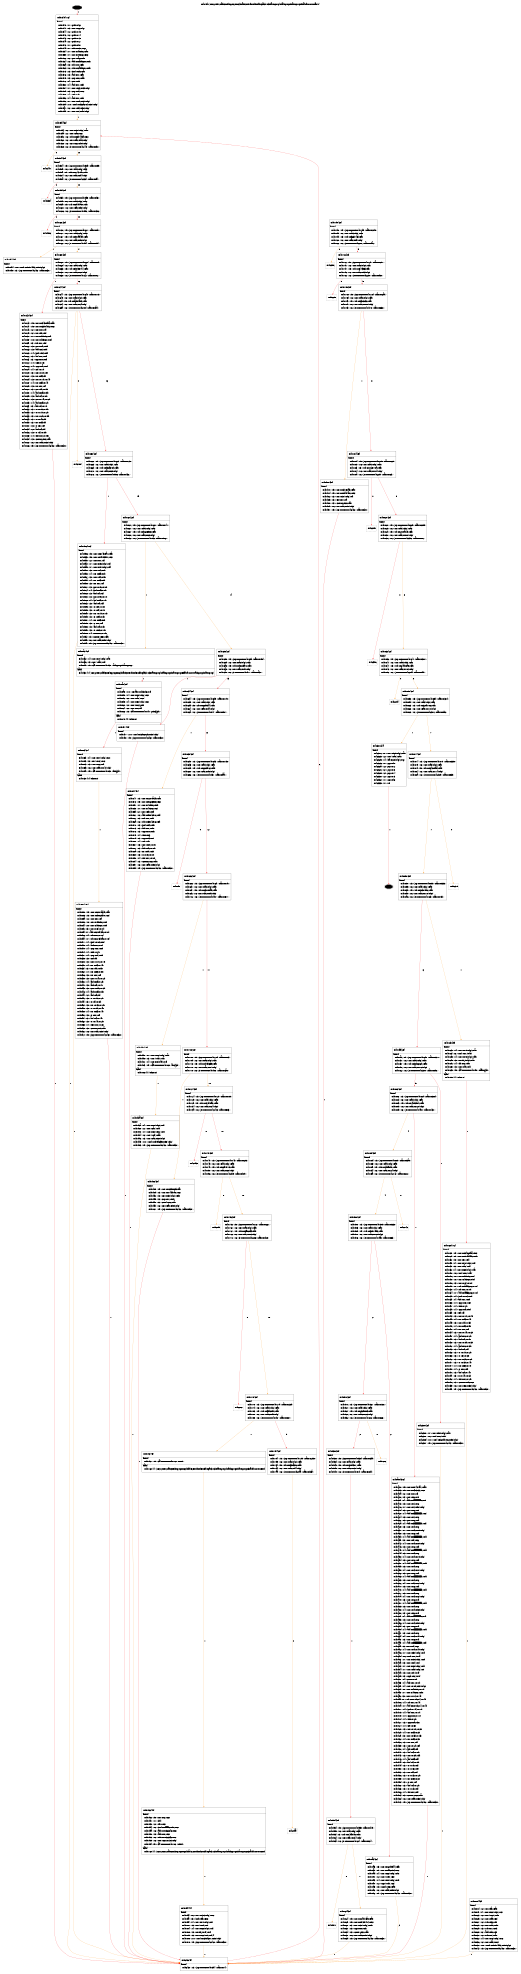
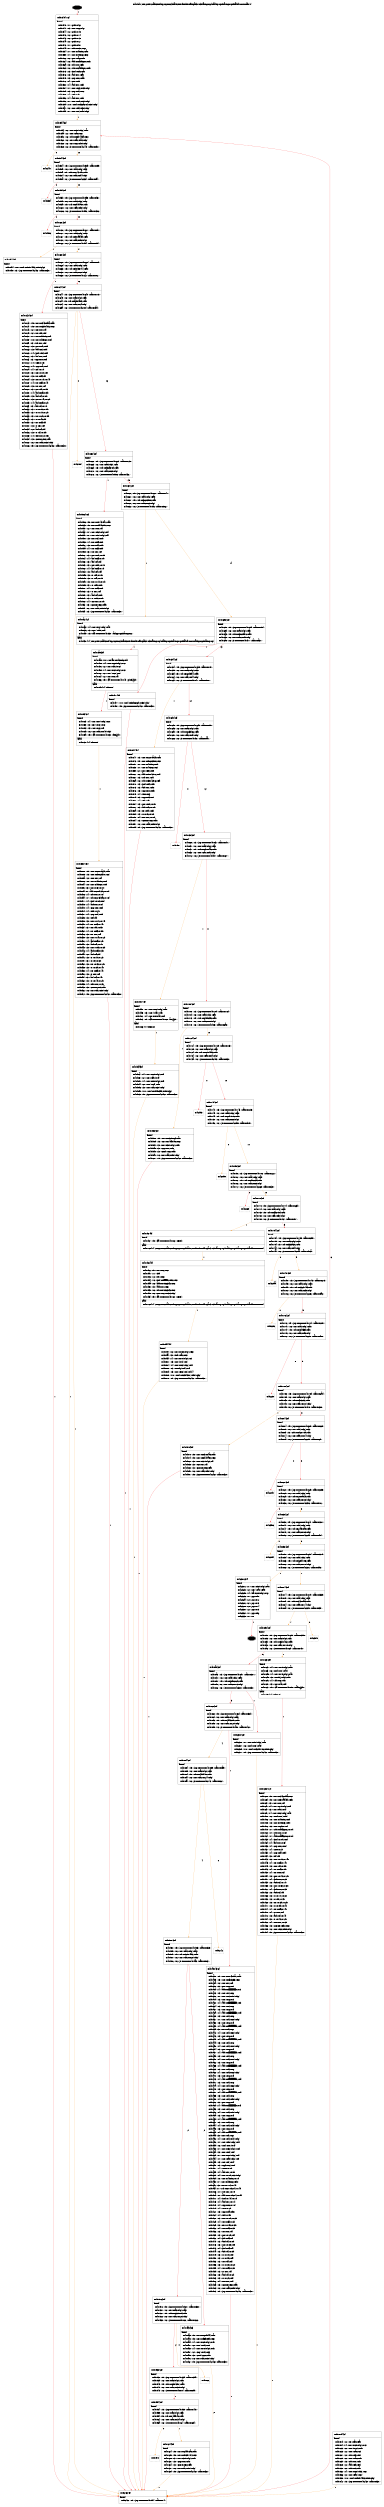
edge "0x401794 [28]" -> "0x4017b0 [28]": added, label "9"
